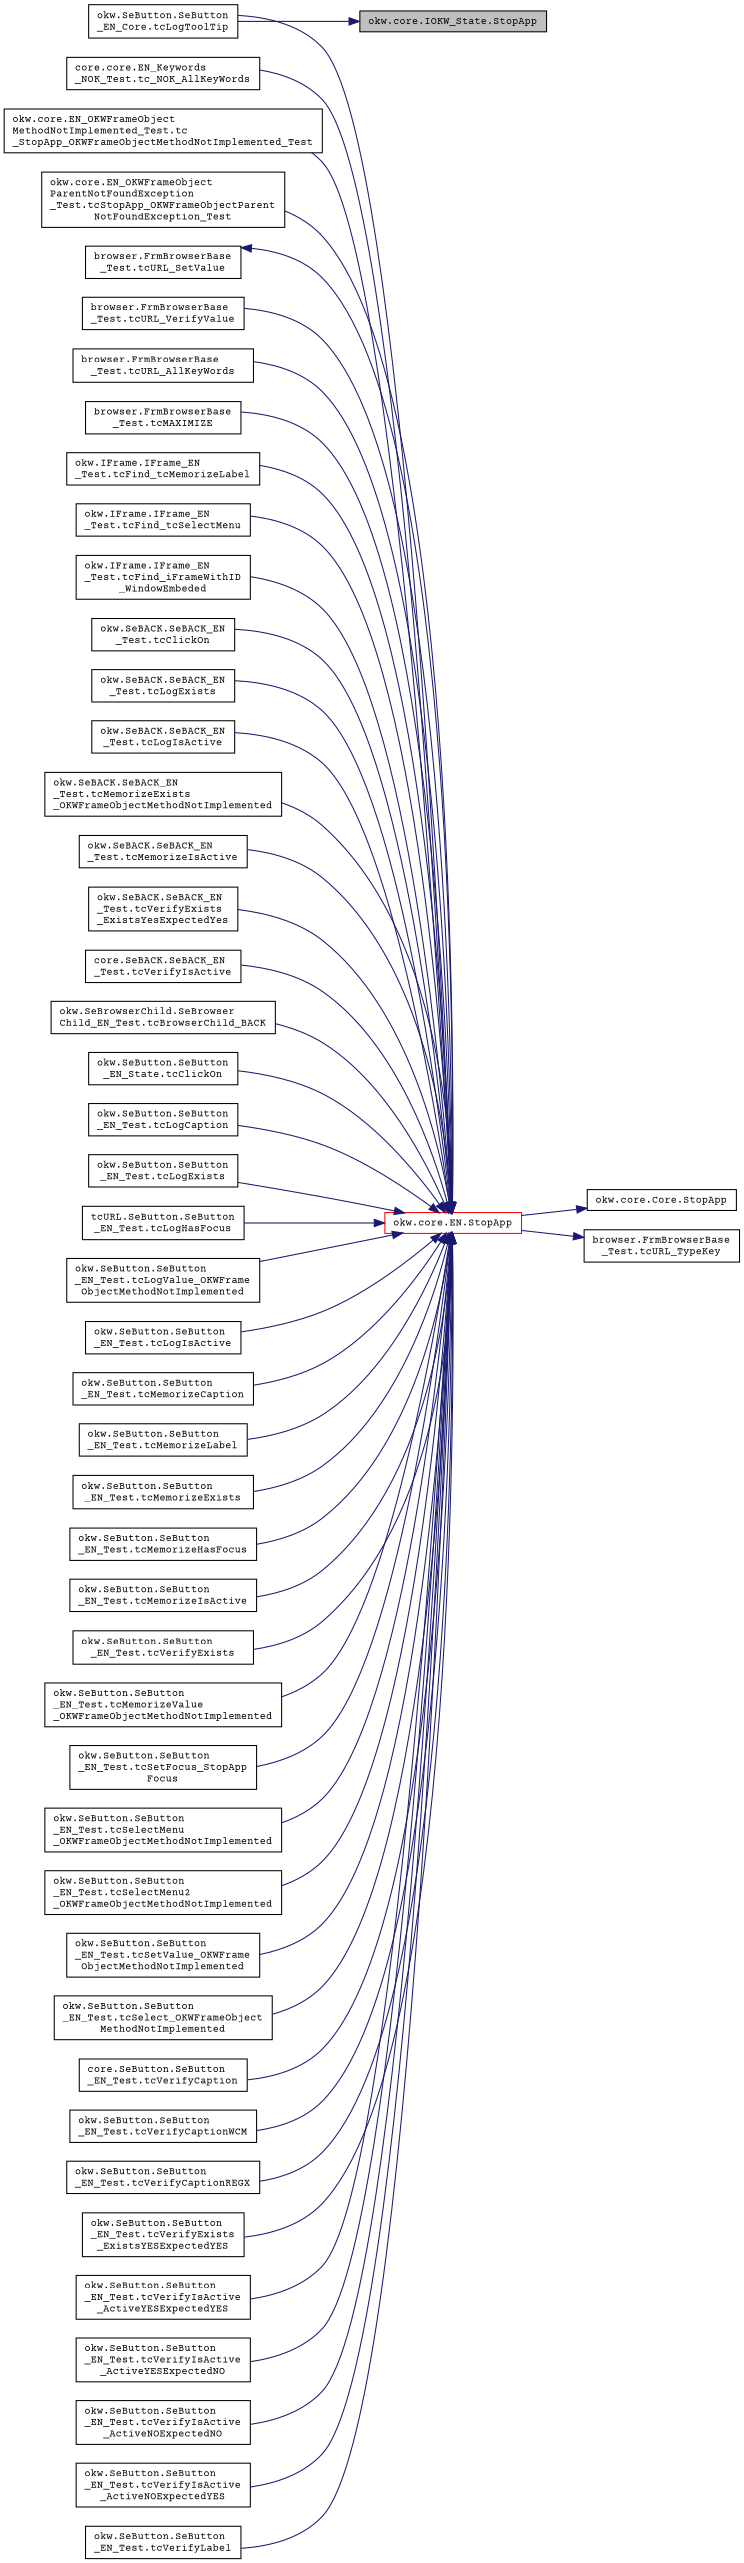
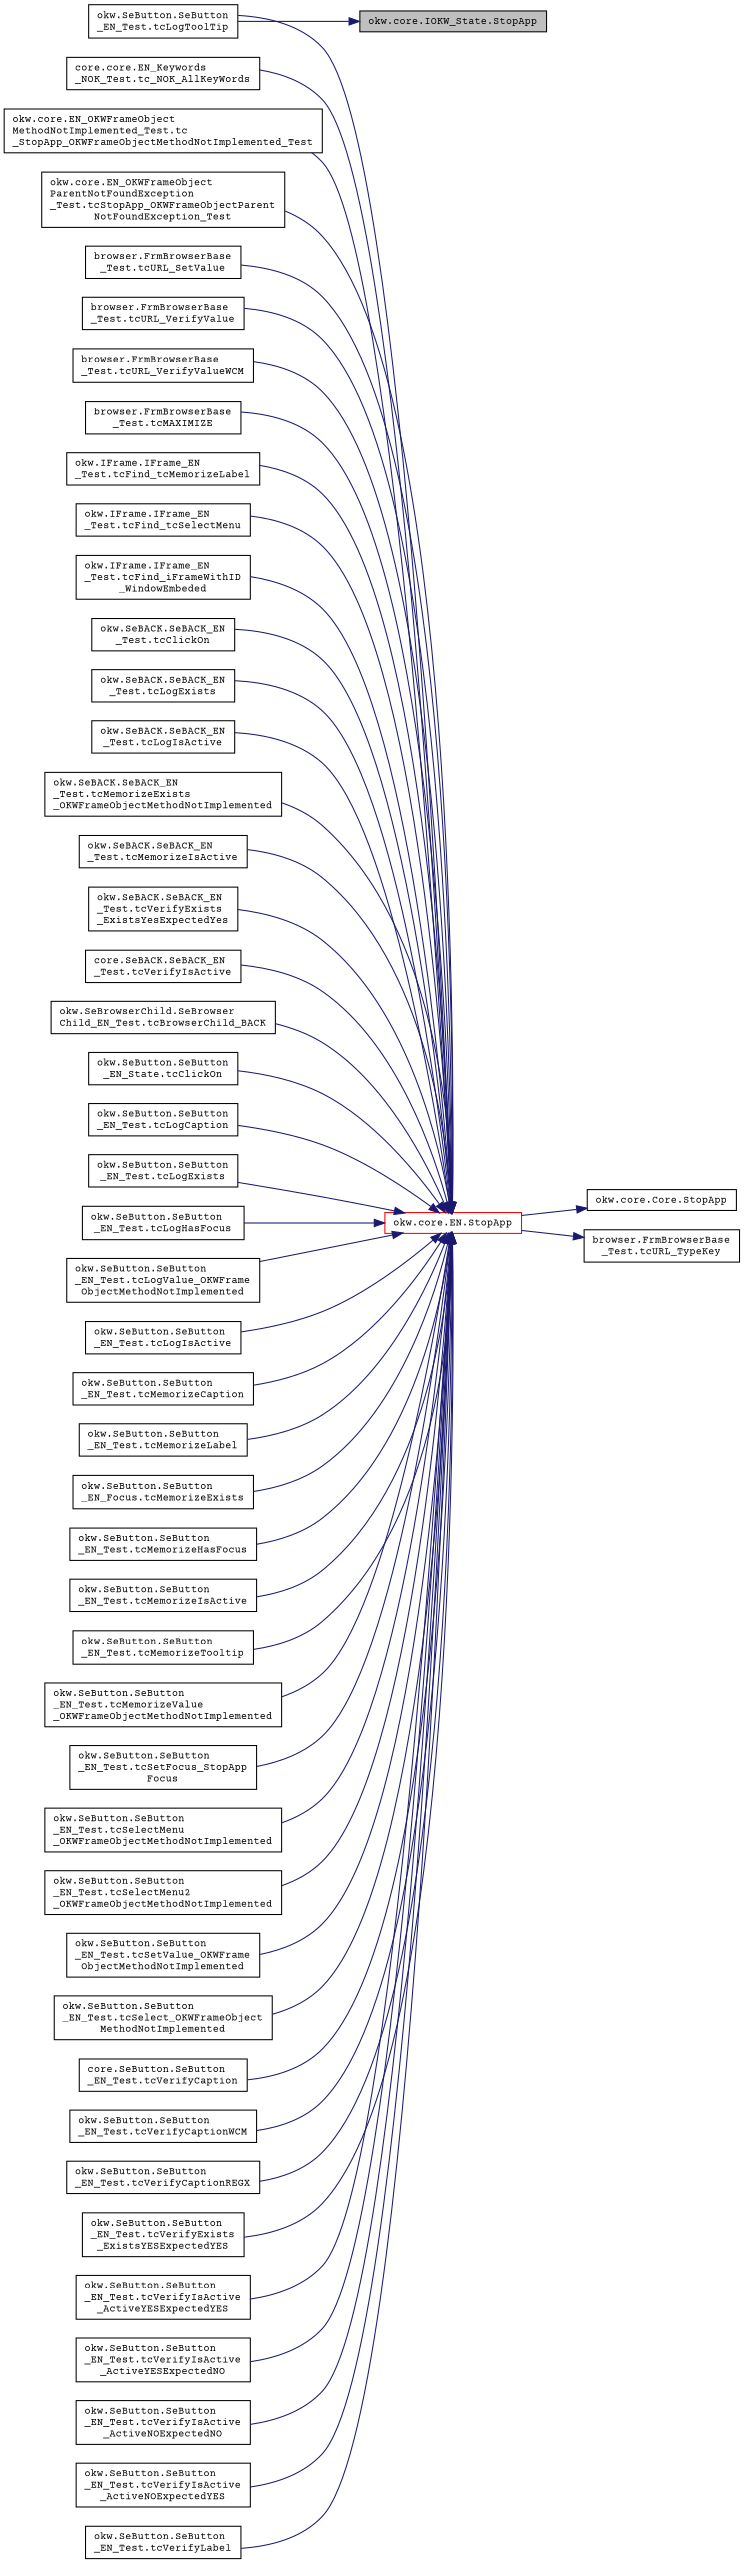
node "okw.SeButton.SeButton _EN_Core.tcLogToolTip": label "okw.SeButton.SeButton _EN_Core.tcLogToolTip" -> "okw.SeButton.SeButton _EN_Test.tcLogToolTip"
node "browser.FrmBrowserBase _Test.tcURL_AllKeyWords": label "browser.FrmBrowserBase _Test.tcURL_AllKeyWords" -> "browser.FrmBrowserBase _Test.tcURL_VerifyValueWCM"
edge "okw.core.EN.StopApp" -> "browser.FrmBrowserBase _Test.tcURL_SetValue": reversed
node "tcURL.SeButton.SeButton _EN_Test.tcLogHasFocus": label "tcURL.SeButton.SeButton _EN_Test.tcLogHasFocus" -> "okw.SeButton.SeButton _EN_Test.tcLogHasFocus"
node "okw.SeButton.SeButton _EN_Test.tcMemorizeExists": label "okw.SeButton.SeButton _EN_Test.tcMemorizeExists" -> "okw.SeButton.SeButton _EN_Focus.tcMemorizeExists"
node "okw.SeButton.SeButton _EN_Test.tcVerifyExists": label "okw.SeButton.SeButton _EN_Test.tcVerifyExists" -> "okw.SeButton.SeButton _EN_Test.tcMemorizeTooltip"
